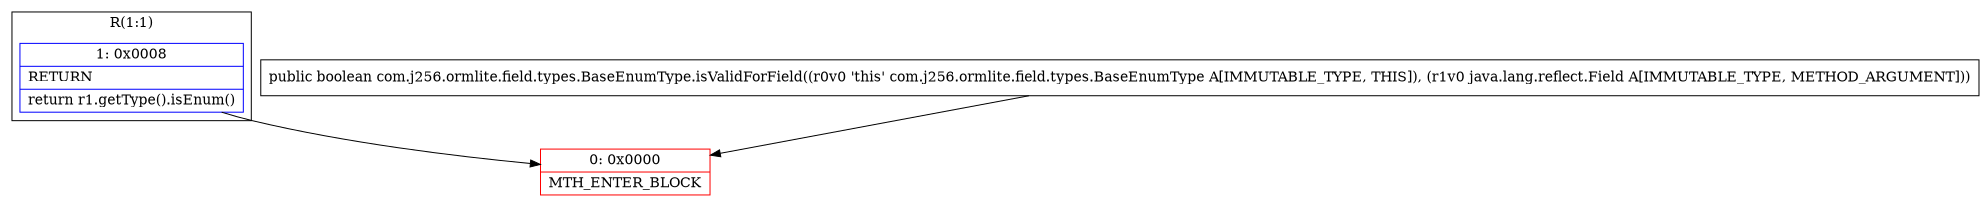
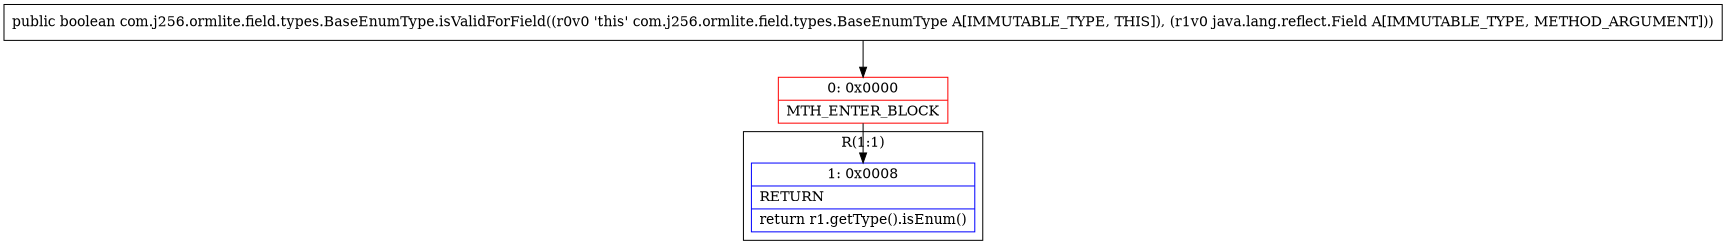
edge "1: 0x0008" -> "0: 0x0000": reversed
